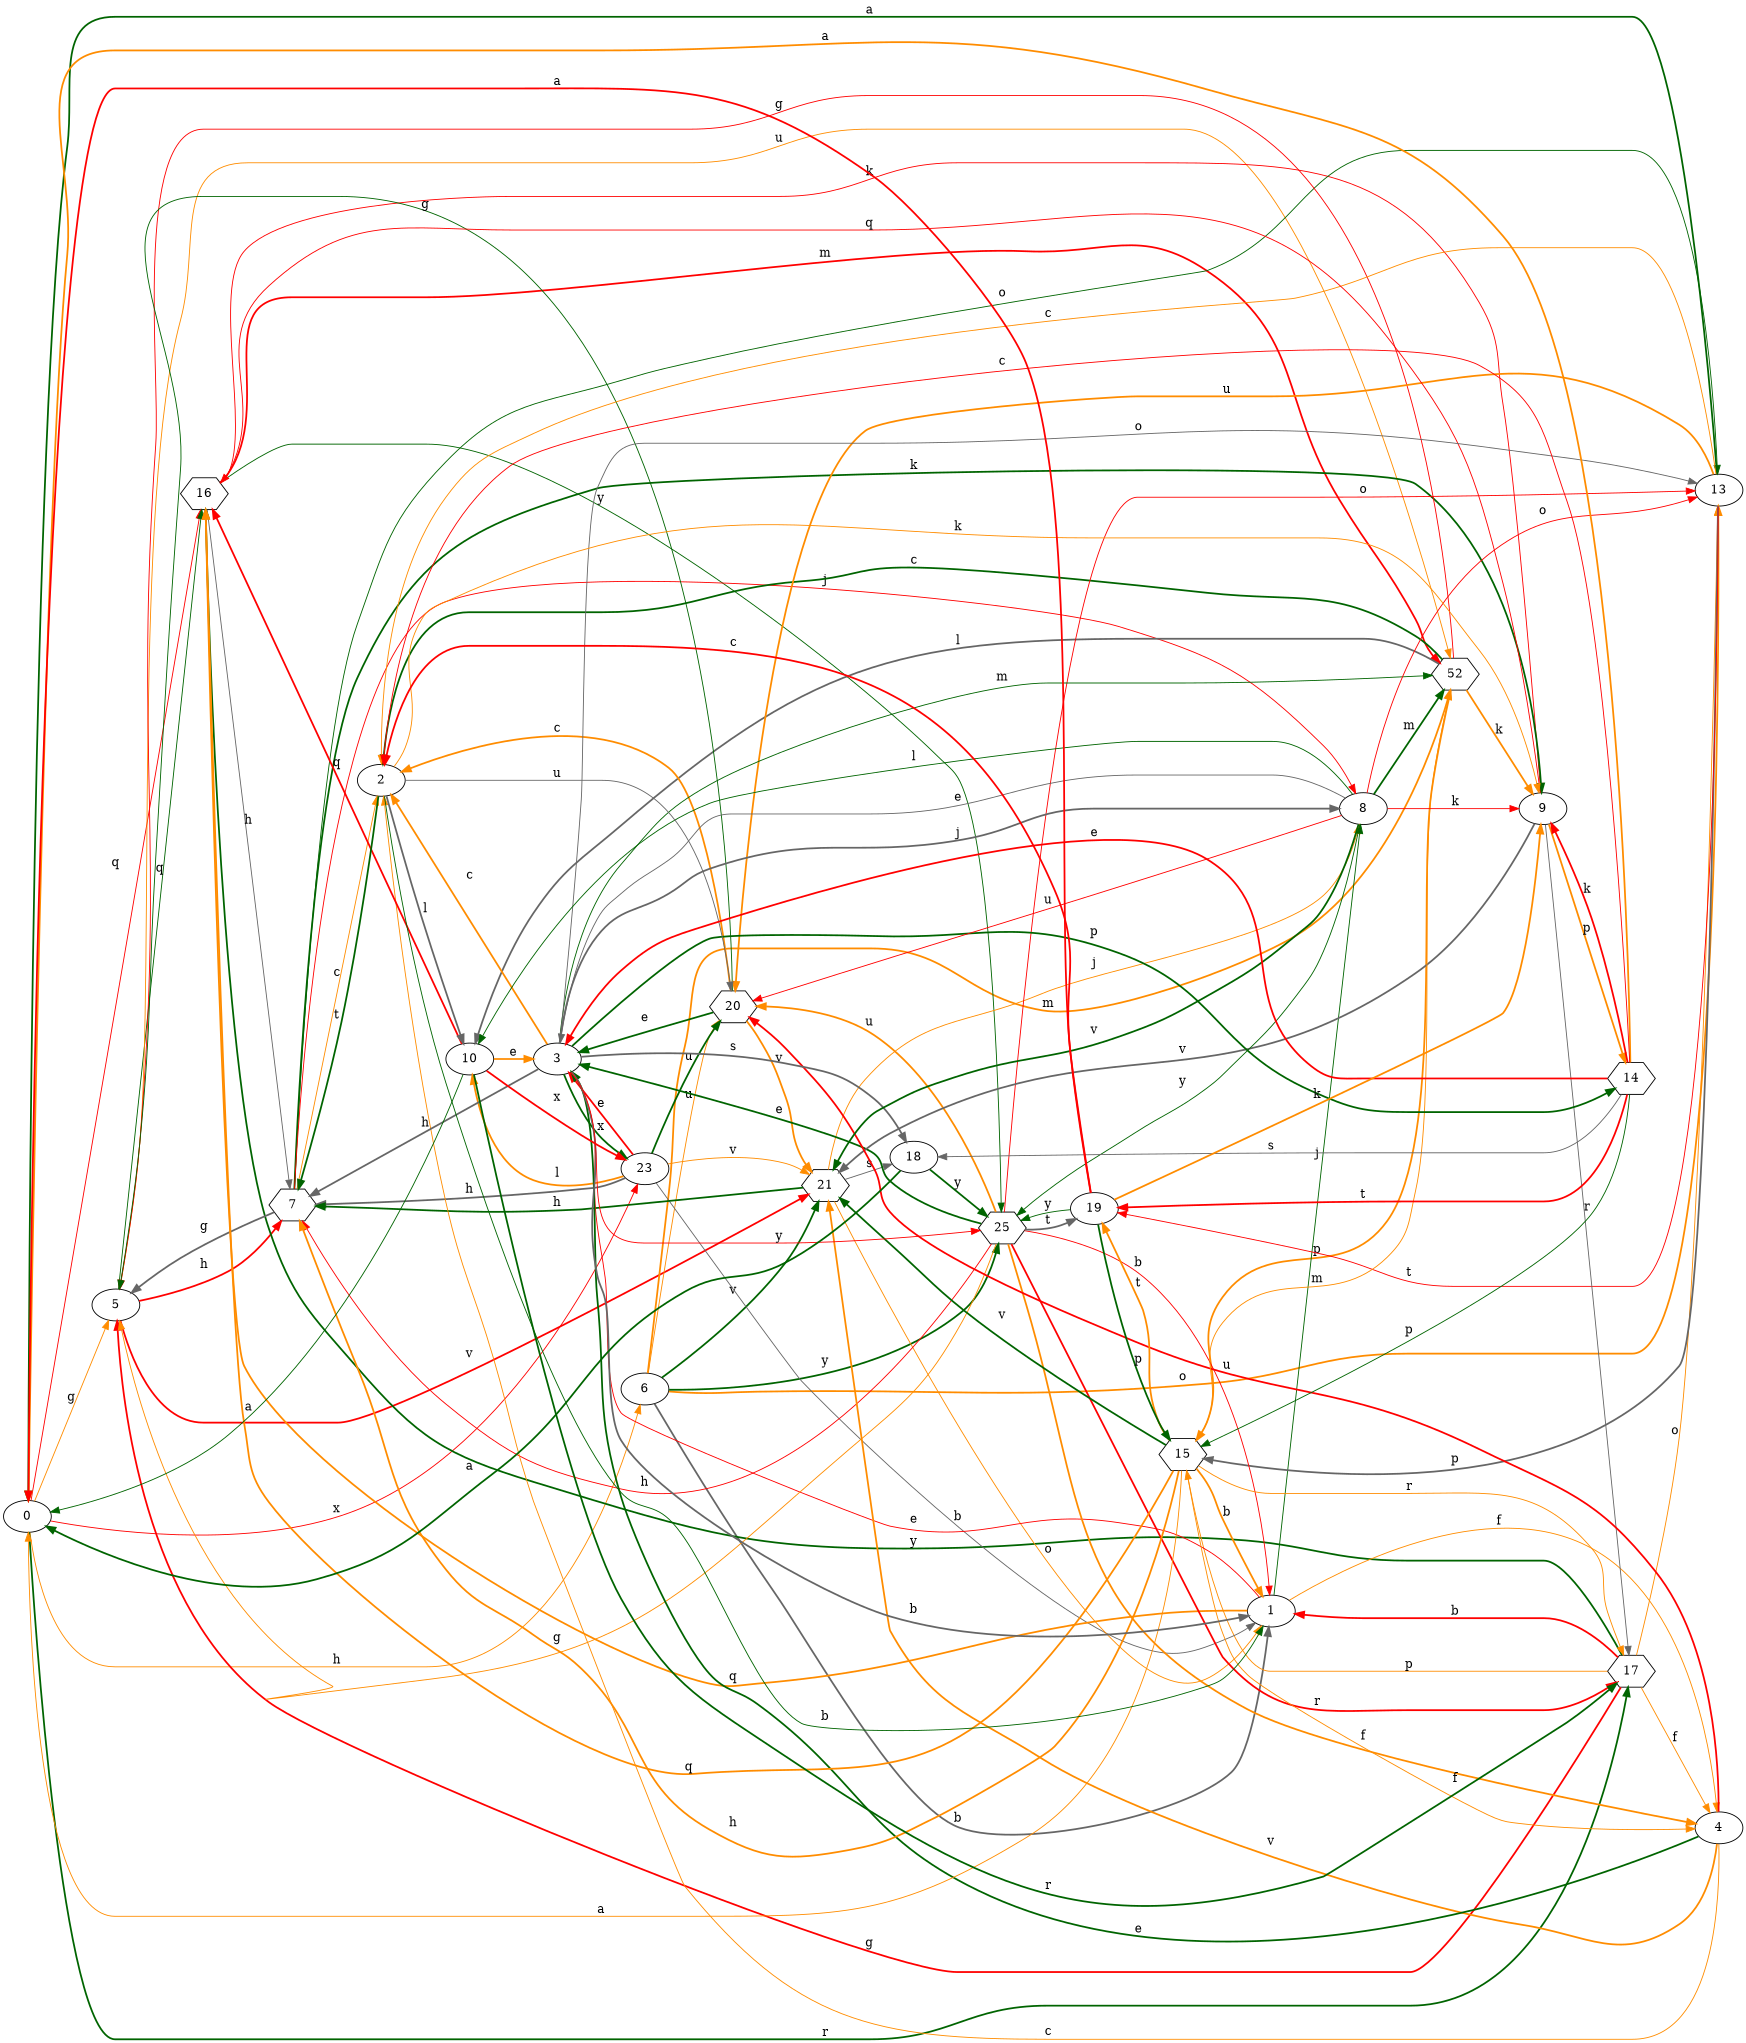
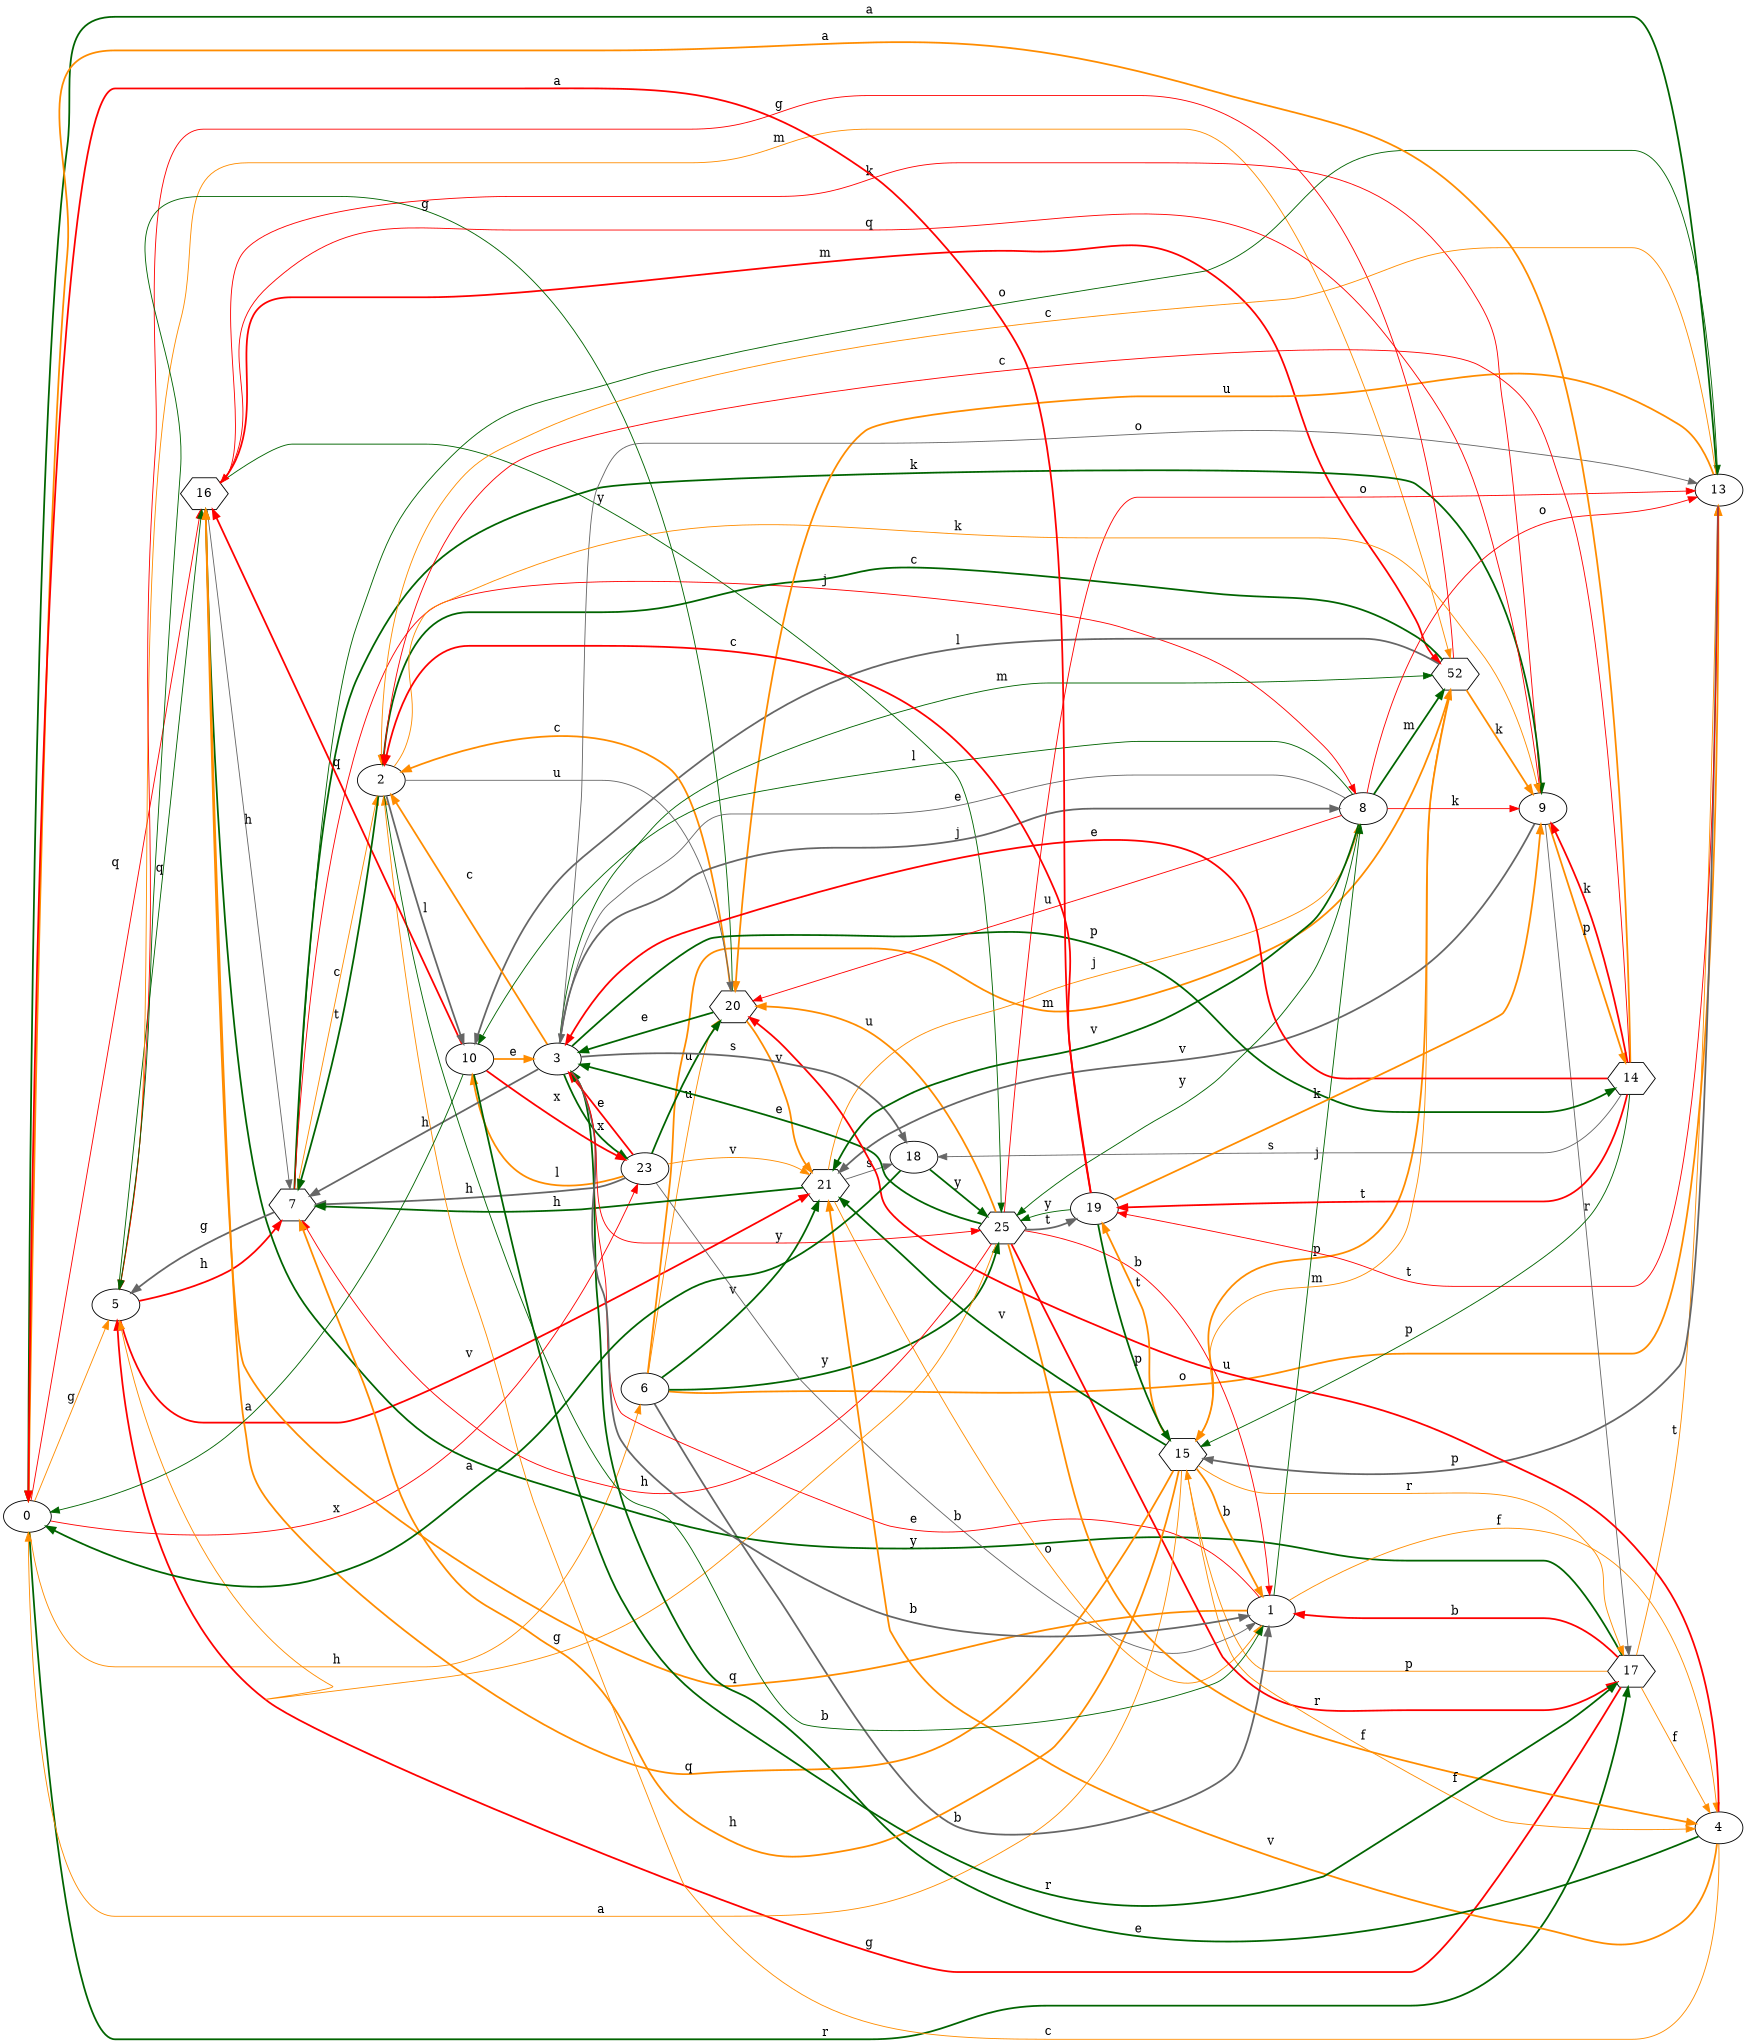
edge "5" -> "52": label "u" -> "m"
edge "17" -> "13": label "o" -> "t"
